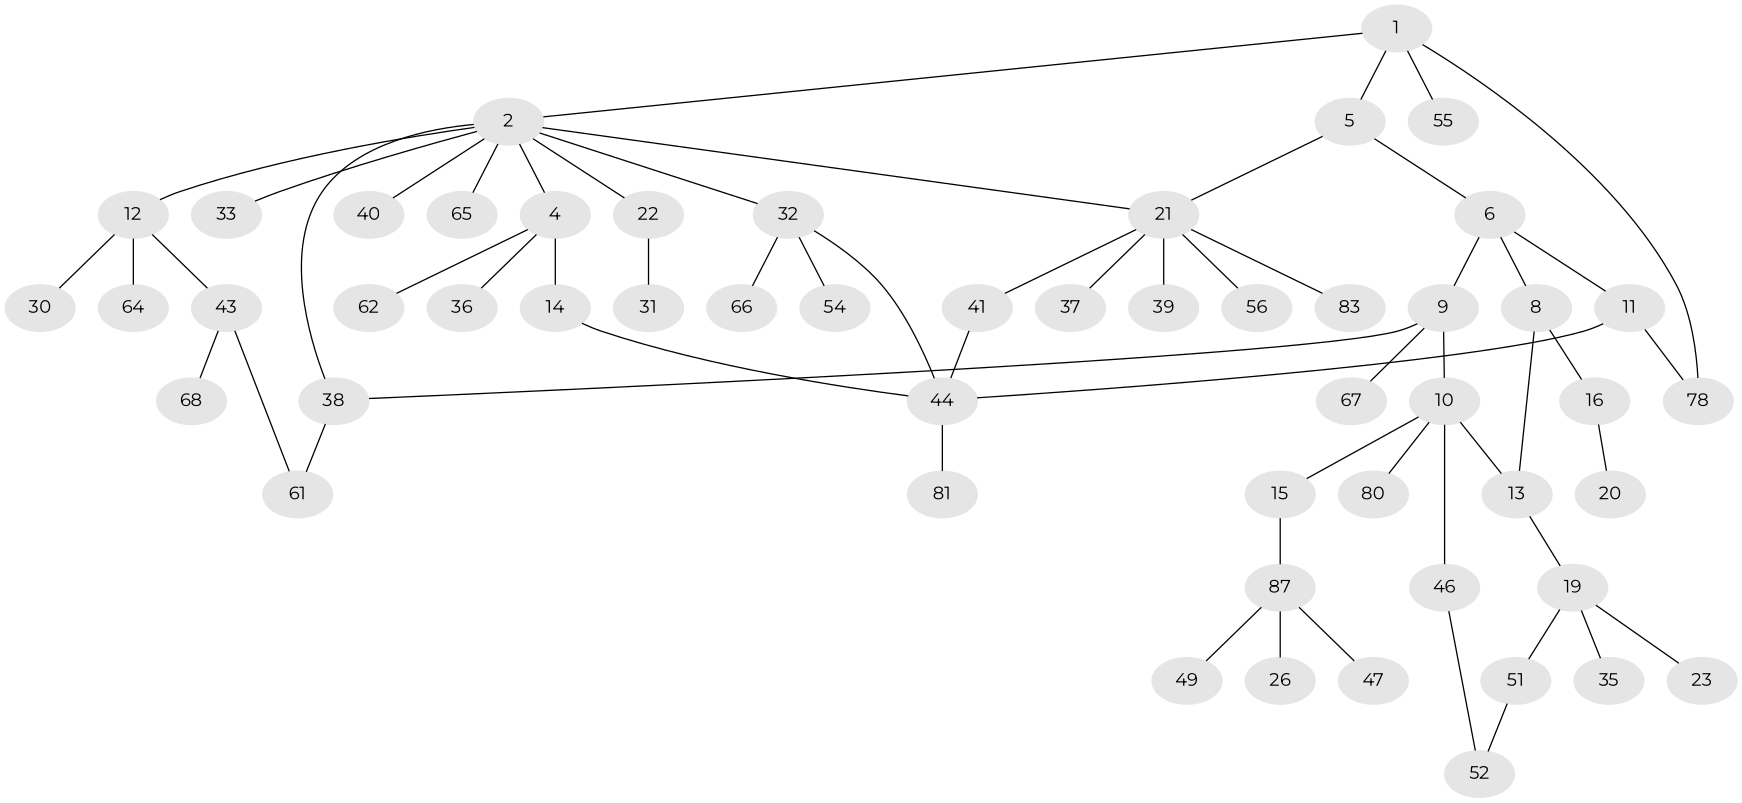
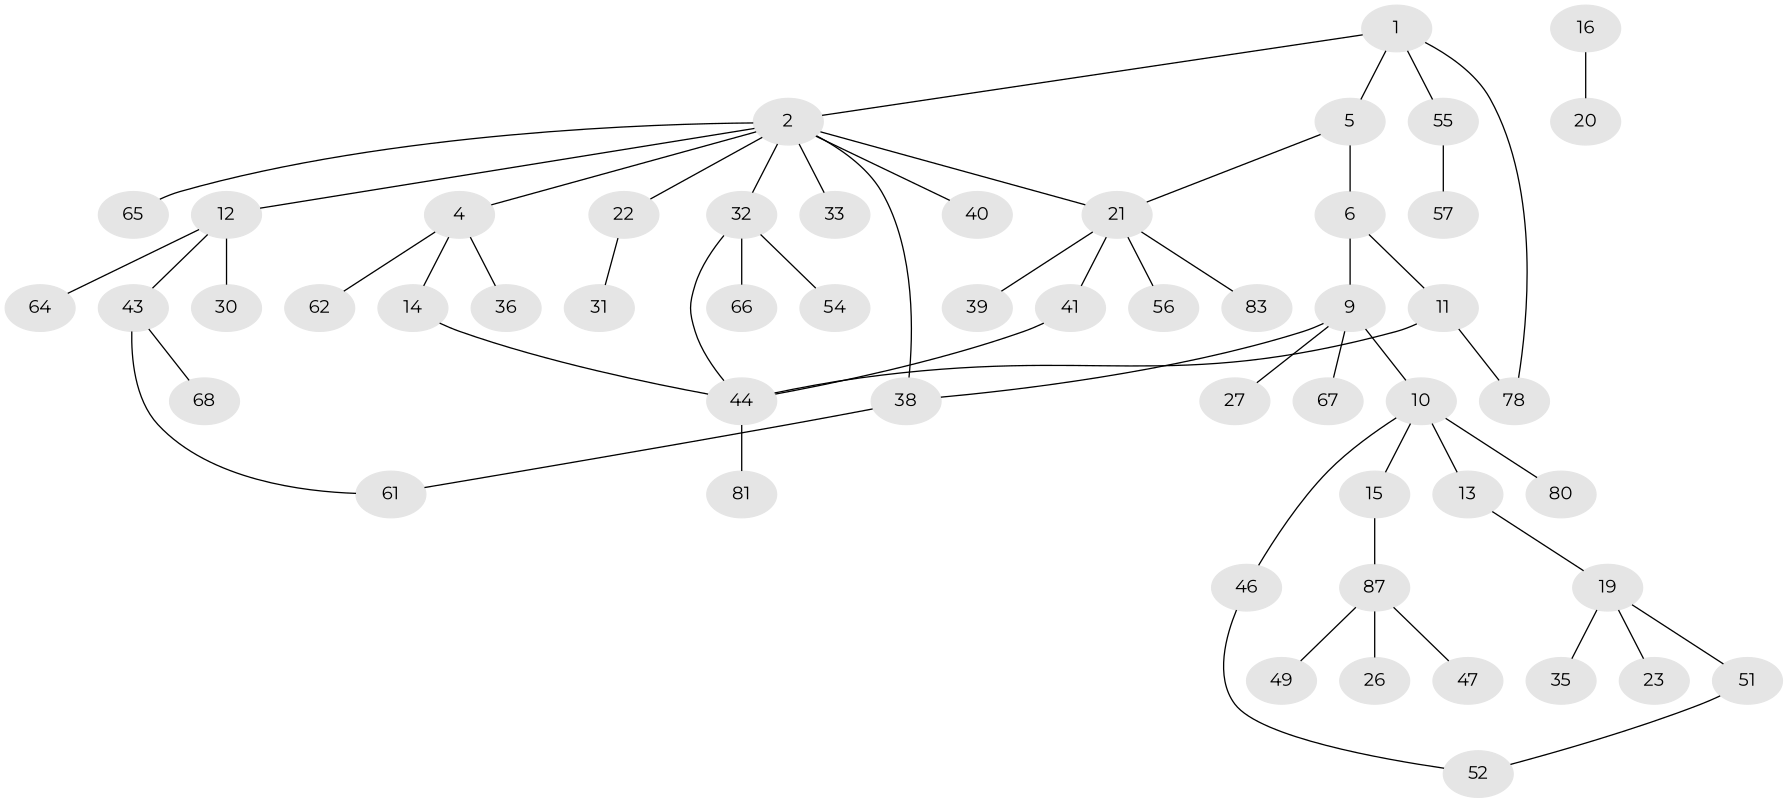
node "57": added
node "37": removed
node "8": removed
node "27": added
